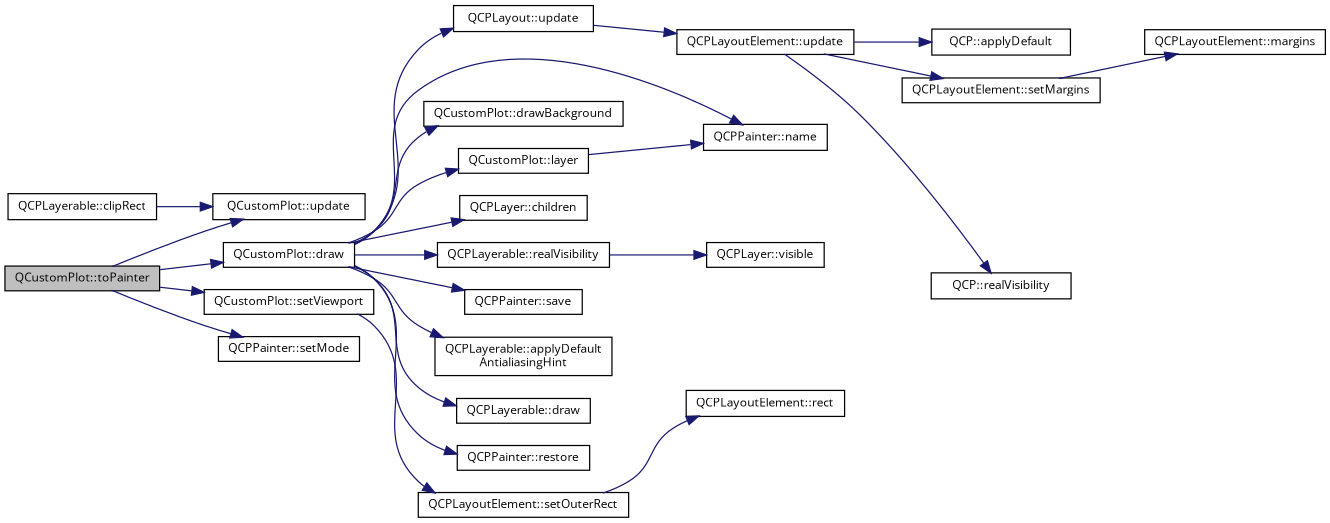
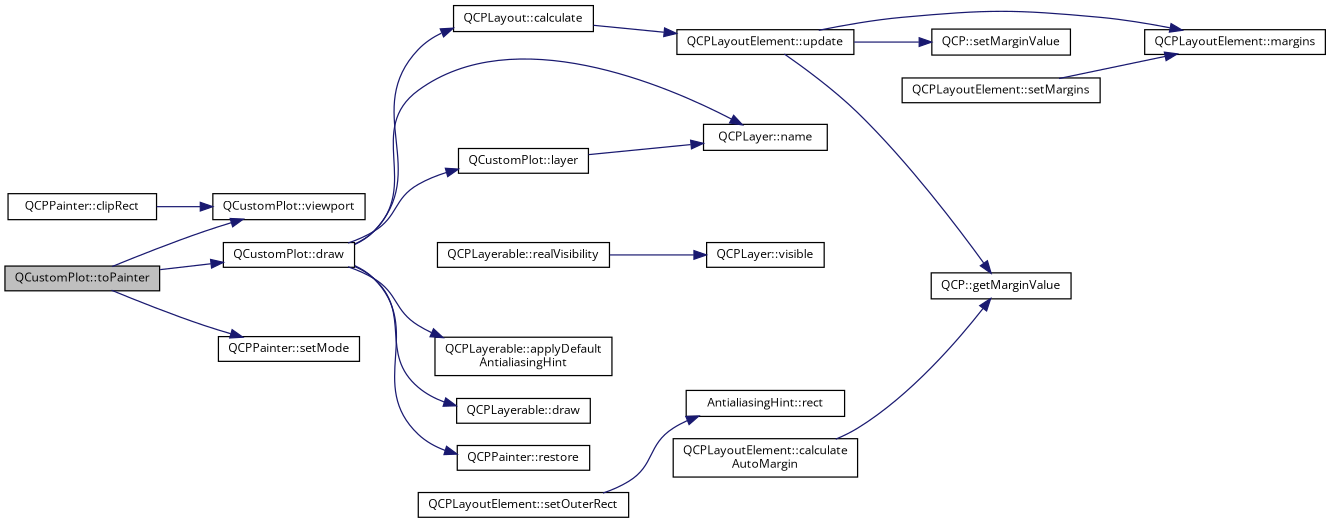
node "QCPLayout::update": label "QCPLayout::update" -> "QCPLayout::calculate"
node "QCP::applyDefault": label "QCP::applyDefault" -> "QCP::setMarginValue"
edge "QCPLayoutElement::update" -> "QCPLayoutElement::setMargins": now "QCPLayoutElement::update" -> "QCPLayoutElement::margins"
node "QCustomPlot::drawBackground": removed
node "QCPPainter::name": label "QCPPainter::name" -> "QCPLayer::name"
node "QCPLayerable::clipRect": label "QCPLayerable::clipRect" -> "QCPPainter::clipRect"
node "QCustomPlot::update": label "QCustomPlot::update" -> "QCustomPlot::viewport"
node "QCPLayer::children": removed
edge "QCustomPlot::draw" -> "QCPLayerable::realVisibility": removed
node "QCP::realVisibility": label "QCP::realVisibility" -> "QCP::getMarginValue"
node "QCustomPlot::setViewport": removed
node "QCPPainter::save": removed
node "QCPLayoutElement::rect": label "QCPLayoutElement::rect" -> "AntialiasingHint::rect"
node "QCPLayoutElement::calculate AutoMargin": added
